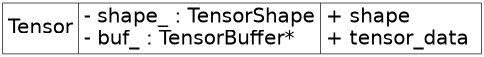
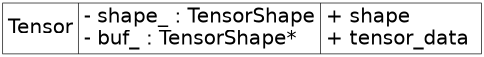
node "Tensor": text "- buf_ : TensorBuffer*" -> "- buf_ : TensorShape*"
